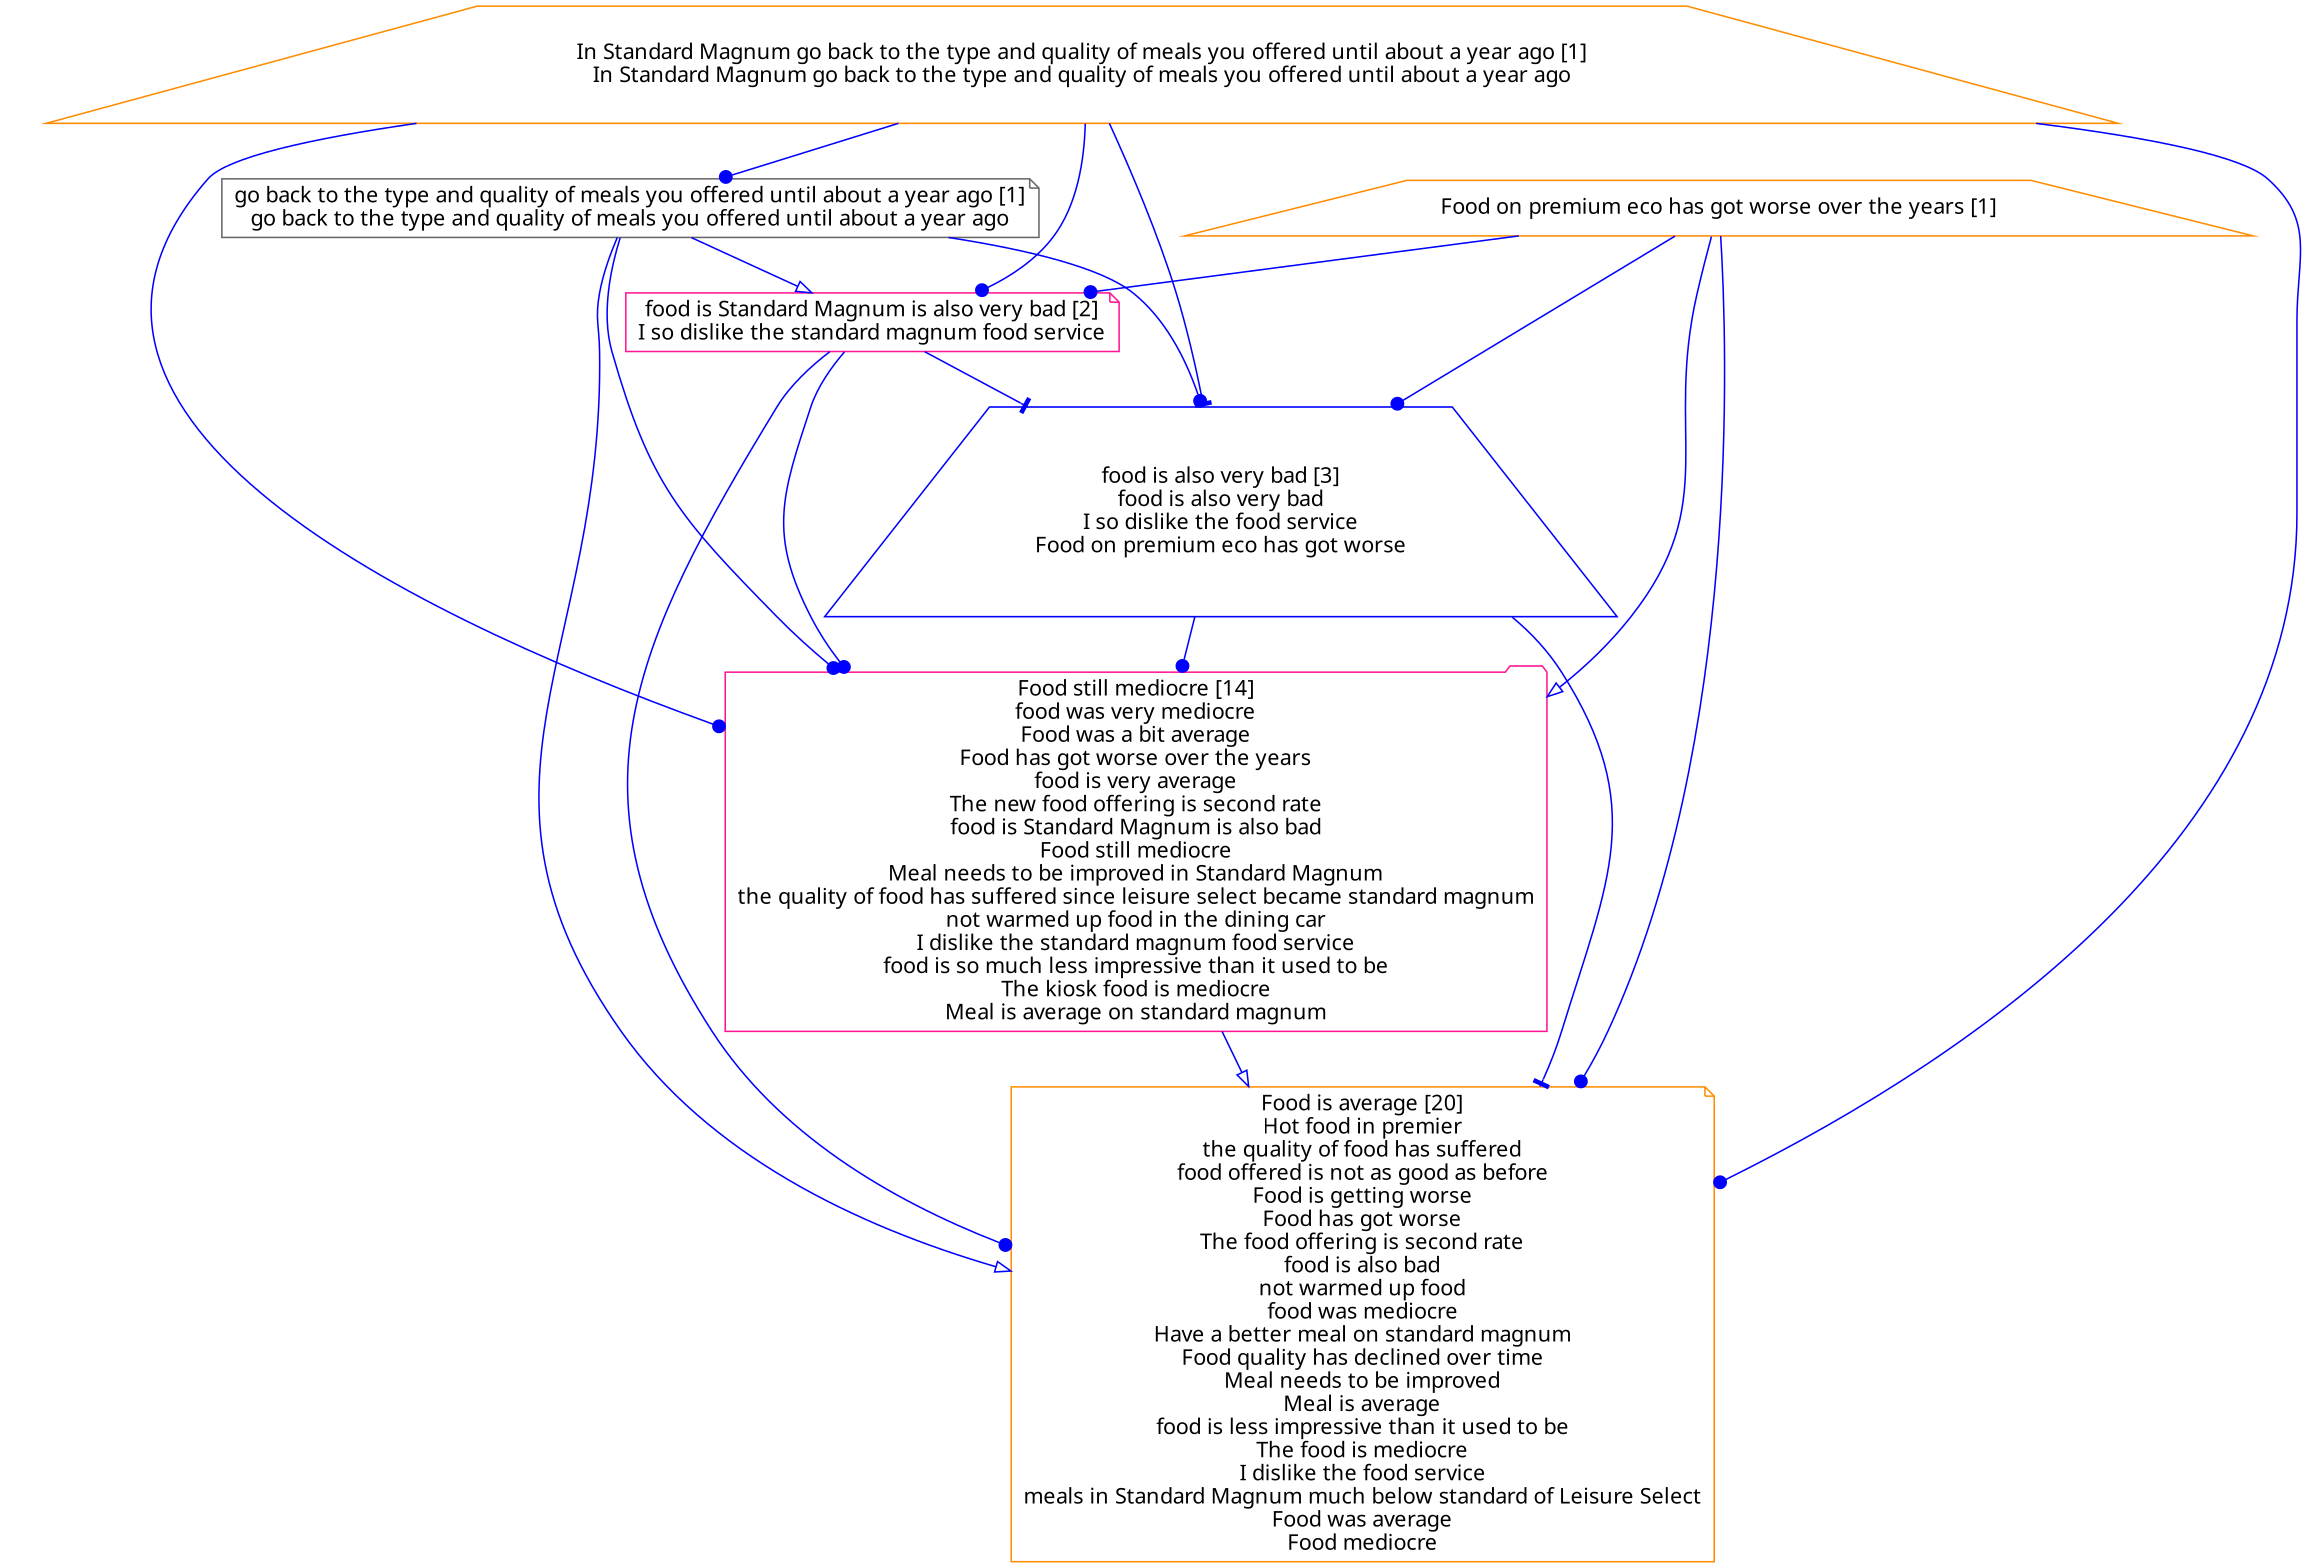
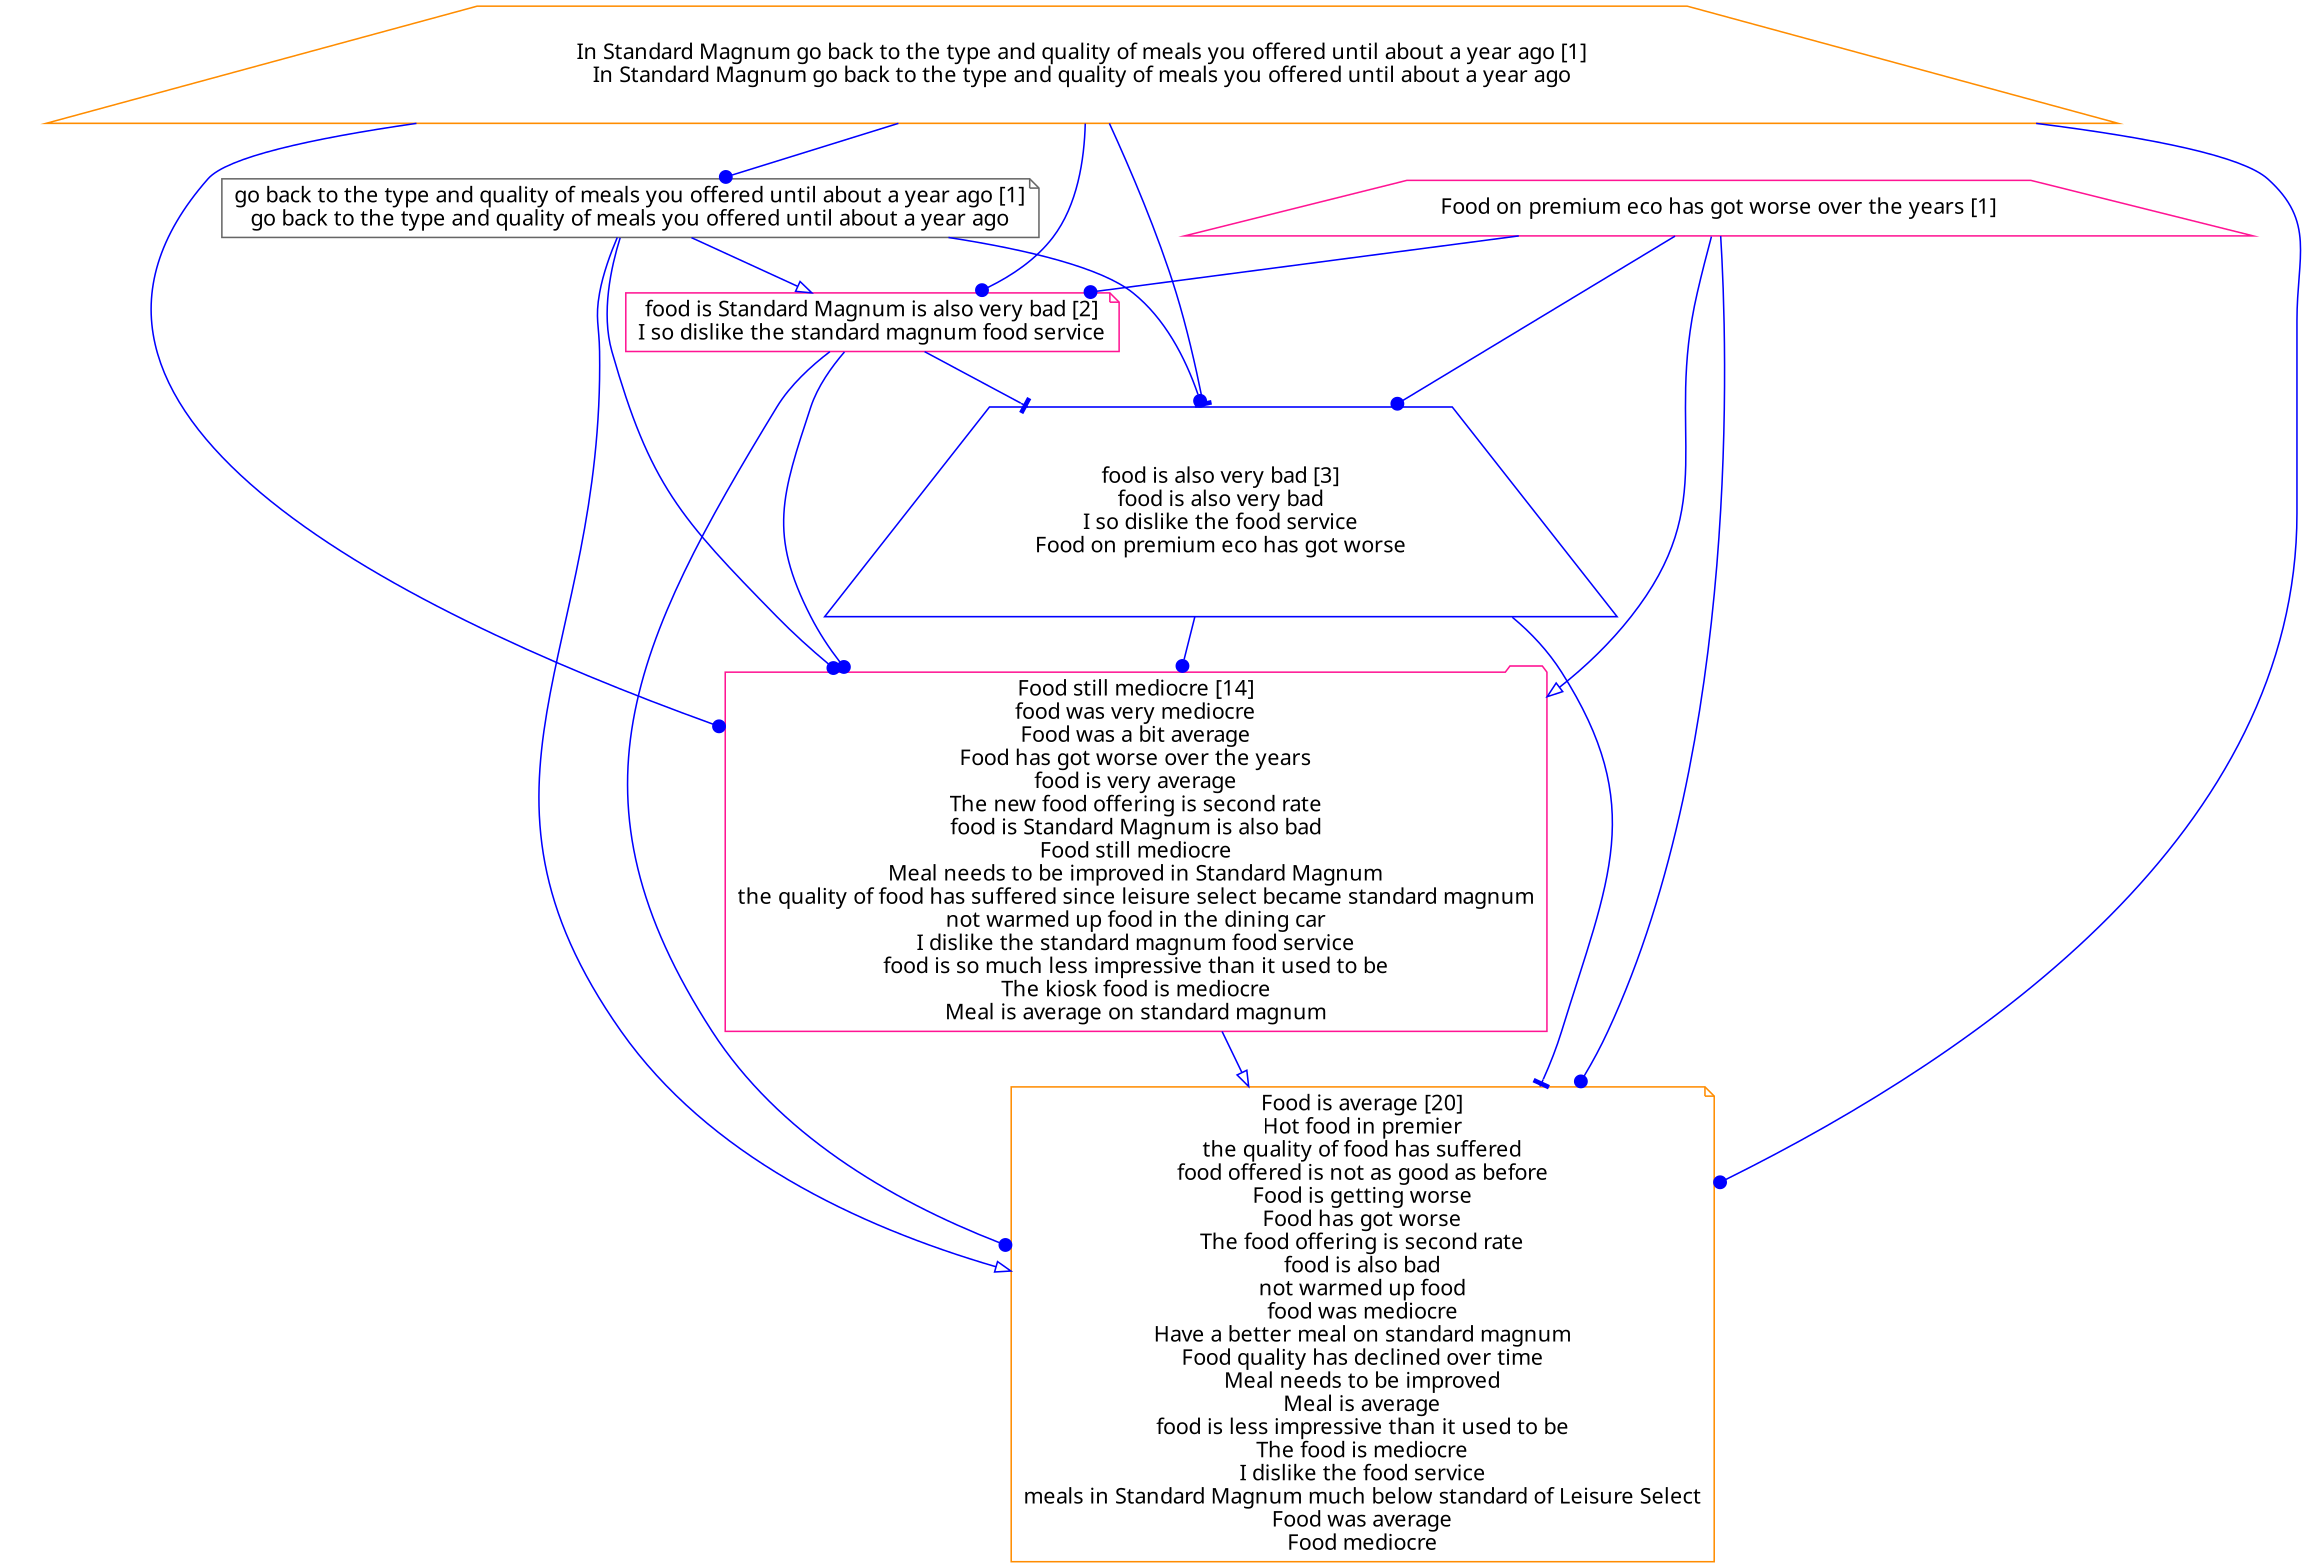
node "Food on premium eco has got worse over the years [1]": color darkorange -> deeppink
